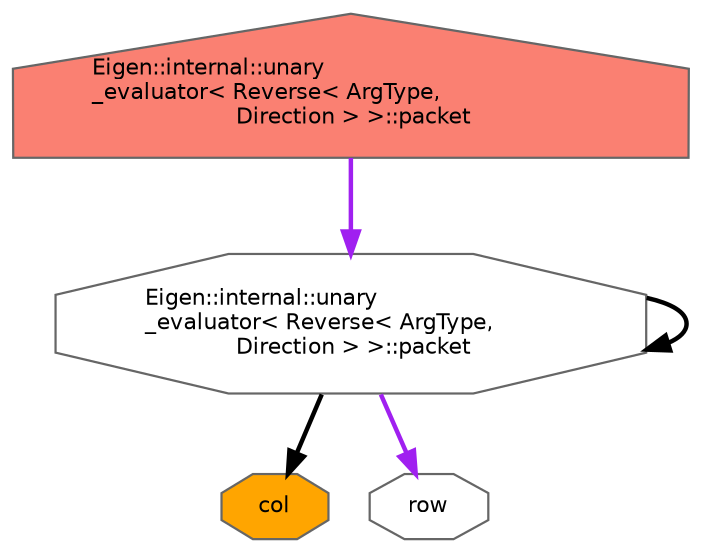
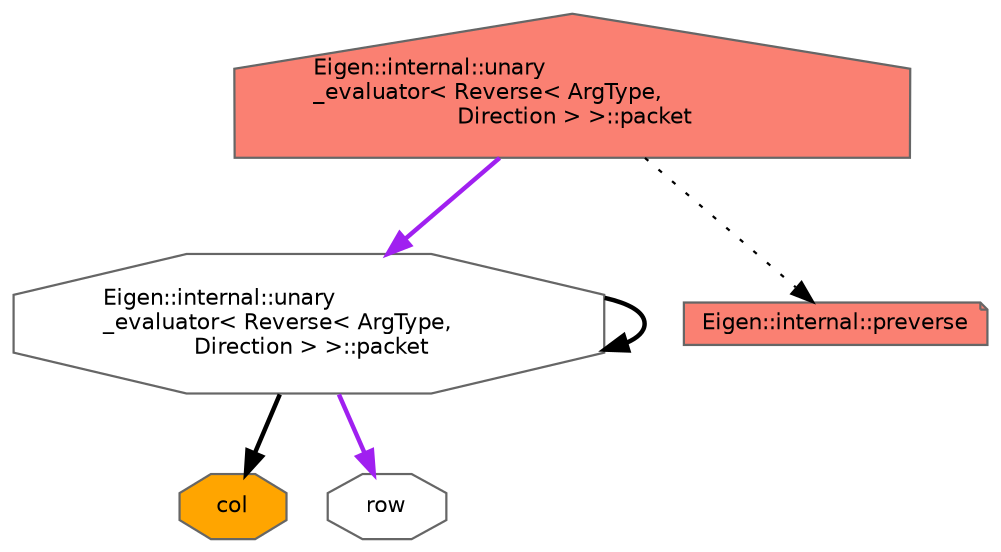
node "Eigen::internal::preverse": added
